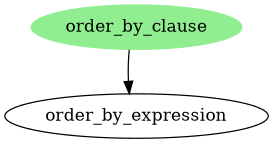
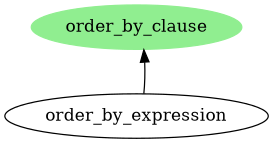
edge "order_by_clause" -> "order_by_expression": reversed
